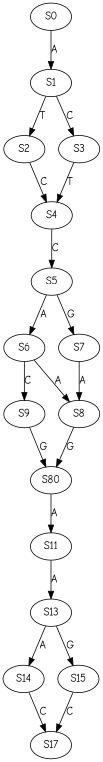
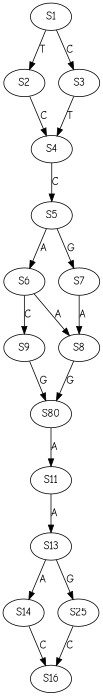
node "S0": removed
node "S15": label "S15" -> "S25"
node "S17": label "S17" -> "S16"
